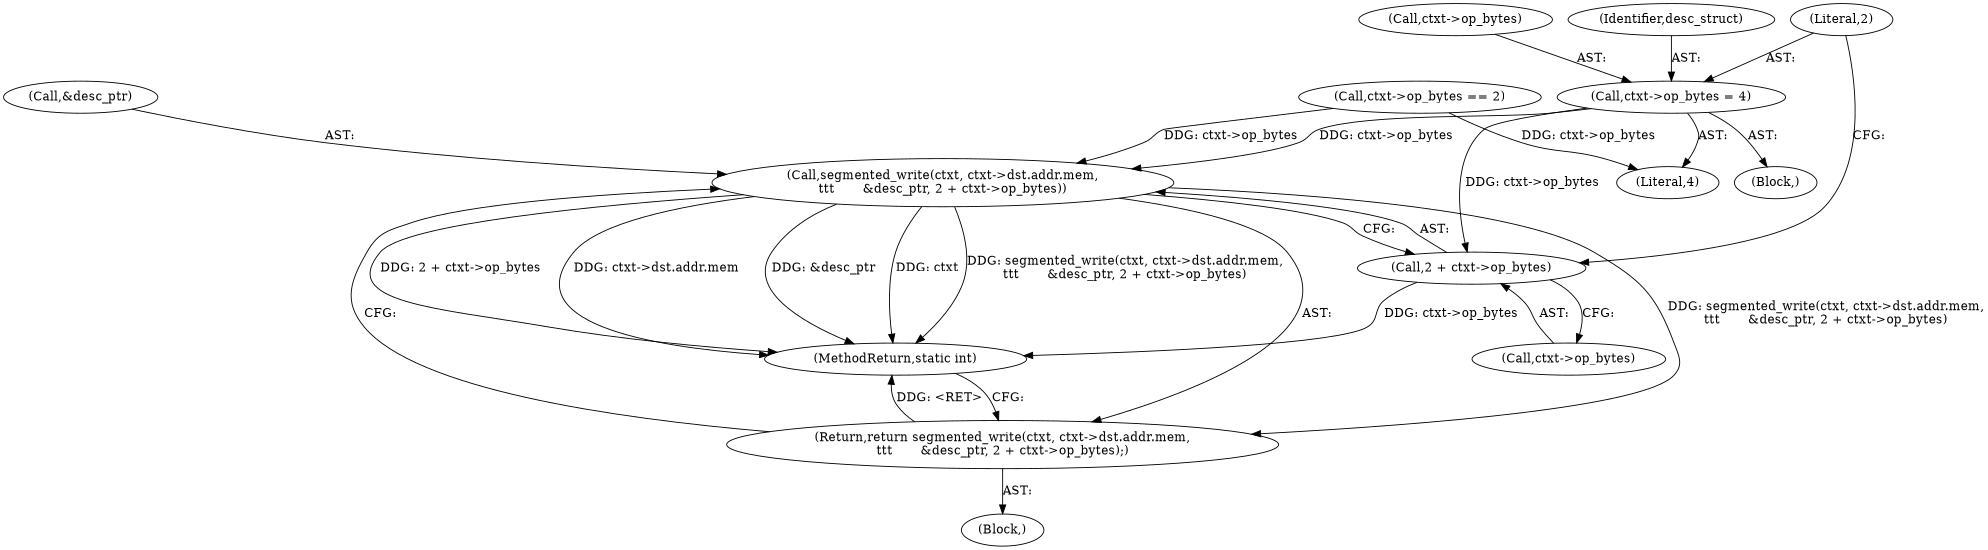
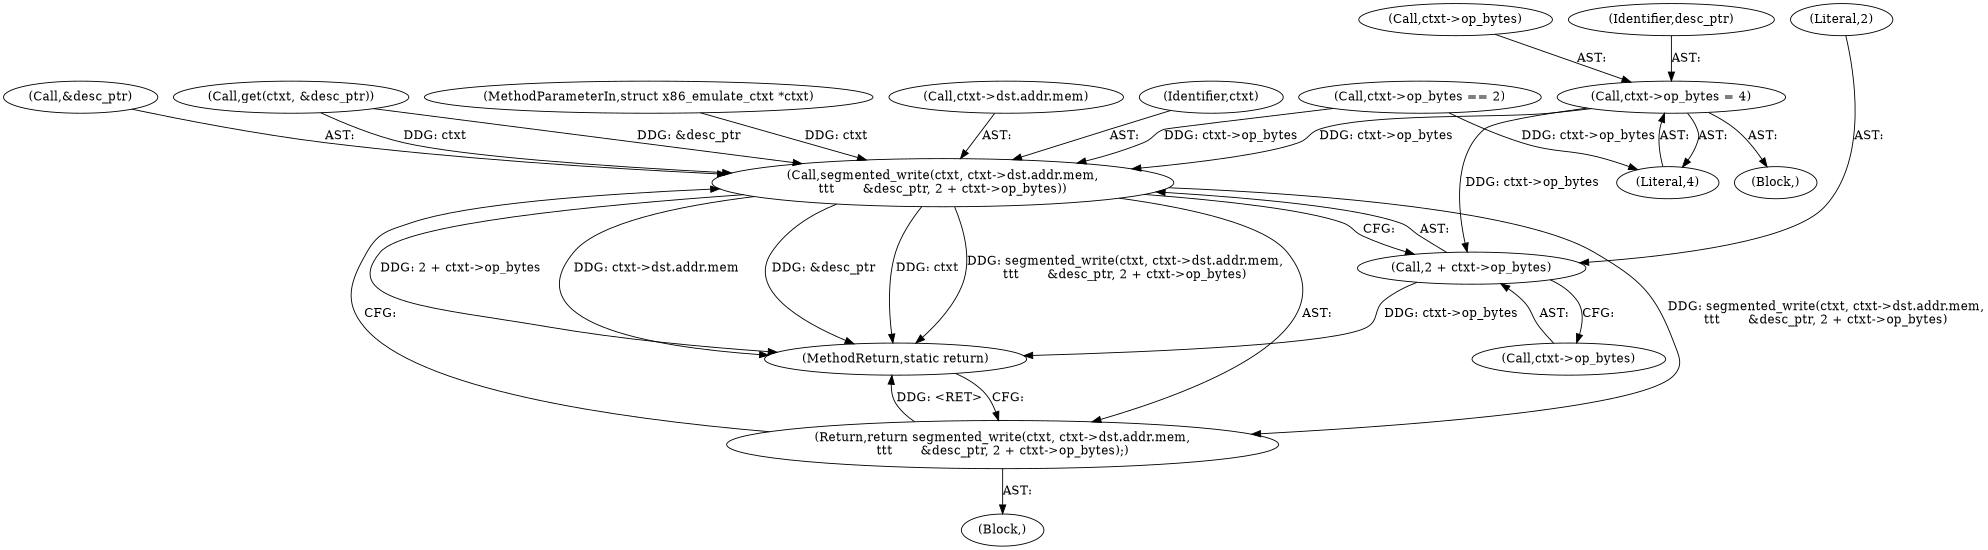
node "(Identifier,desc_struct)": label "(Identifier,desc_struct)" -> "(Identifier,desc_ptr)"
edge "(Literal,2)" -> "(Call,ctxt->op_bytes = 4)": now "(Literal,4)" -> "(Call,ctxt->op_bytes = 4)"
node "(Call,get(ctxt, &desc_ptr))": added
node "(MethodParameterIn,struct x86_emulate_ctxt *ctxt)": added
node "(Call,ctxt->dst.addr.mem)": added
node "(Identifier,ctxt)": added
edge "(Literal,2)" -> "(Call,2 + ctxt->op_bytes)": label "CFG: " -> "AST: "
node "(MethodReturn,static int)": label "(MethodReturn,static int)" -> "(MethodReturn,static return)"
